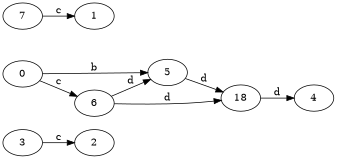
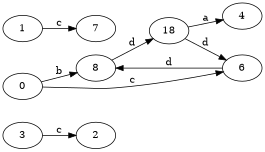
edge "7" -> "1": reversed
node "5": label "5" -> "8"
edge "18" -> "4": label "d" -> "a"
edge "6" -> "18": reversed
